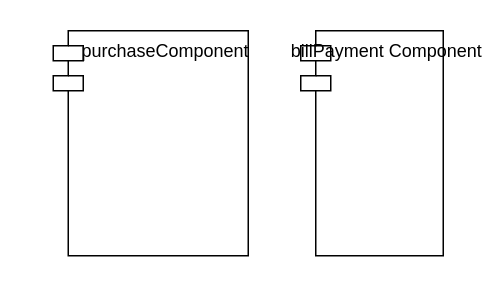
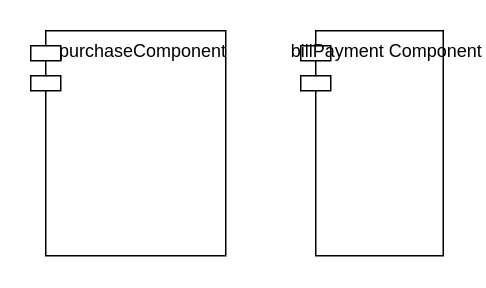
node "purchaseComponent": moved (151, 143) -> (128, 143)
